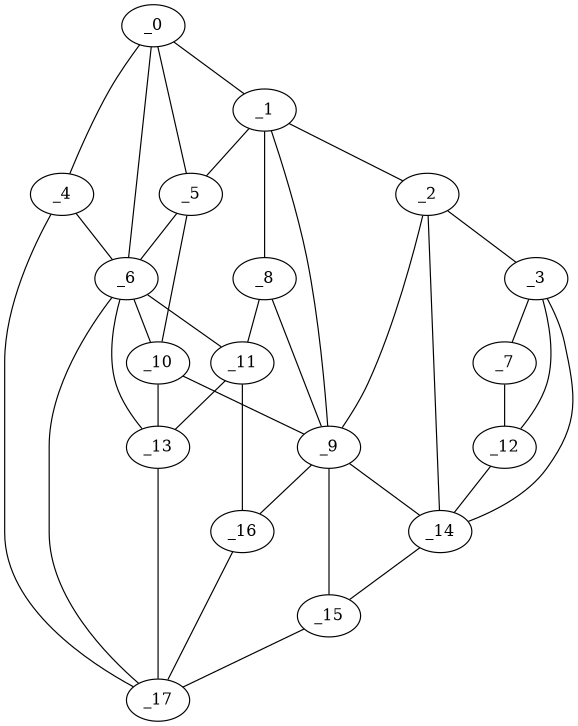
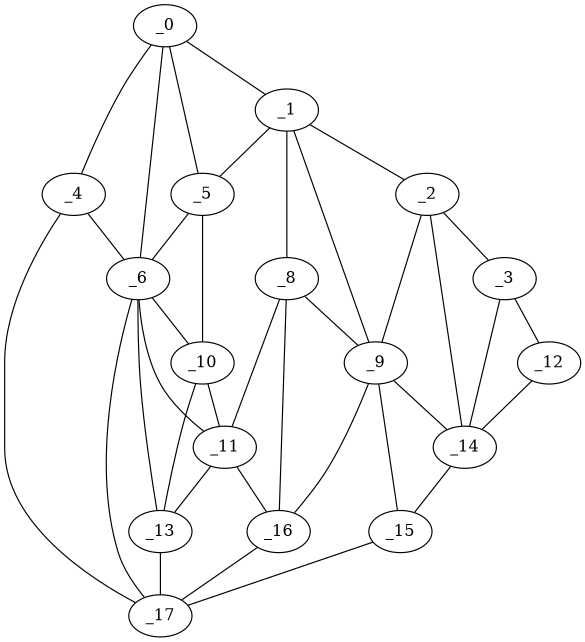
node "_7": removed
edge "_8" -- "_16": added
edge "_10" -- "_9": now "_10" -- "_11"
